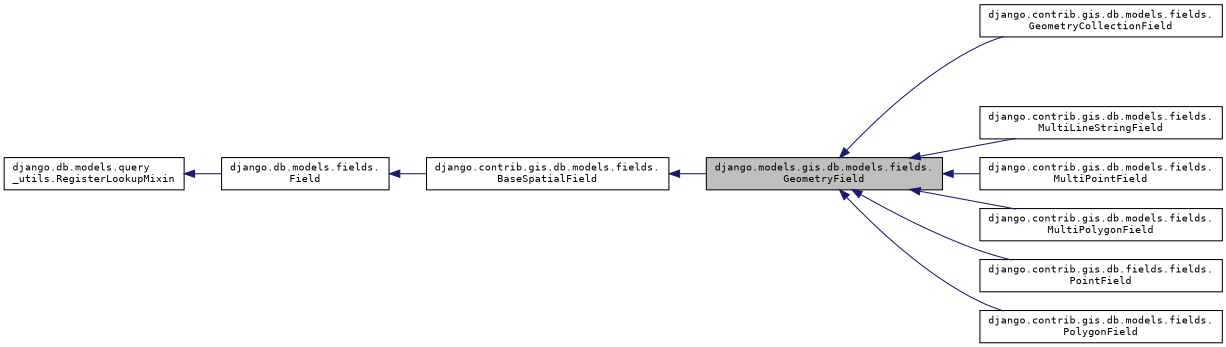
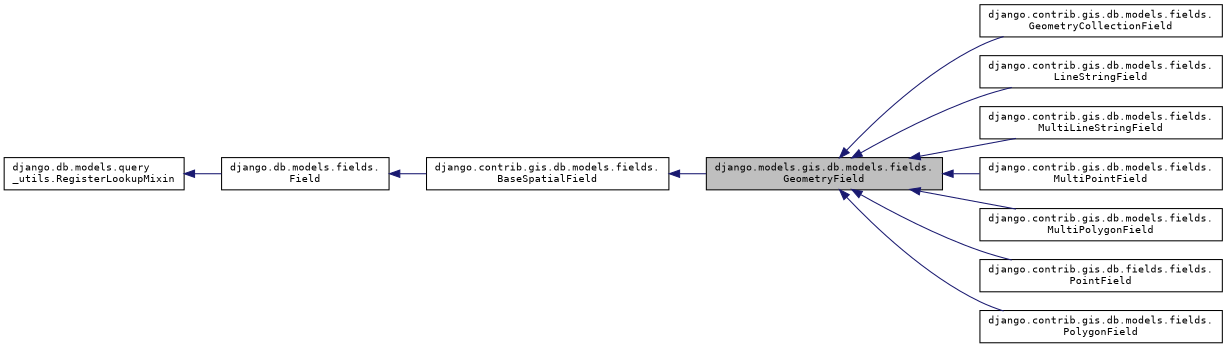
node "django.contrib.gis.db.models.fields. LineStringField": added
